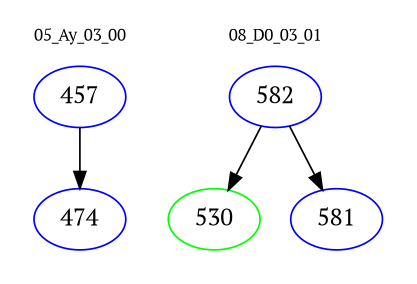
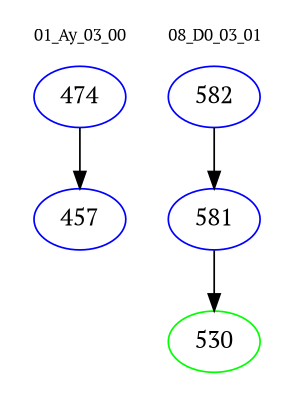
cluster "05_Ay_03_00": label "05_Ay_03_00" -> "01_Ay_03_00"
edge "457" -> "474": reversed
edge "582" -> "530": now "581" -> "530"
